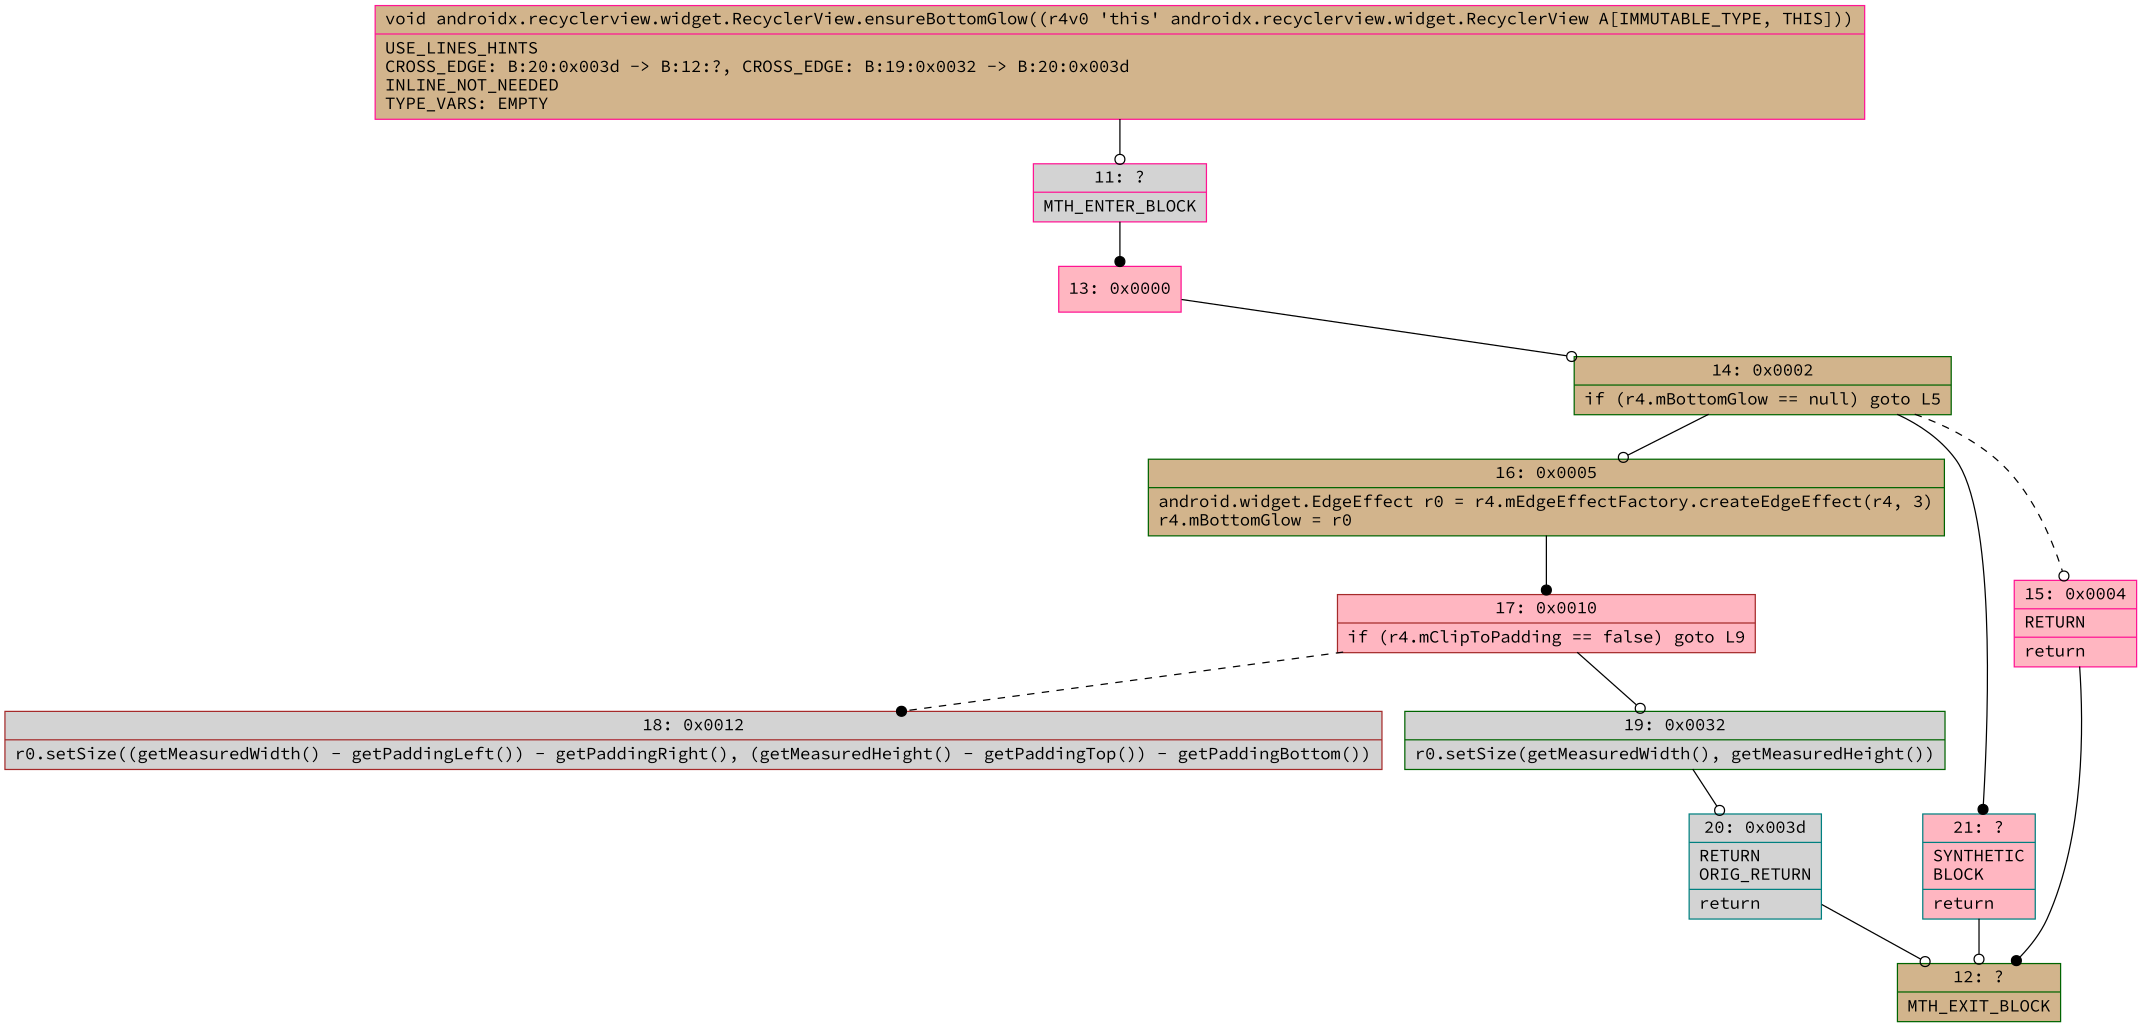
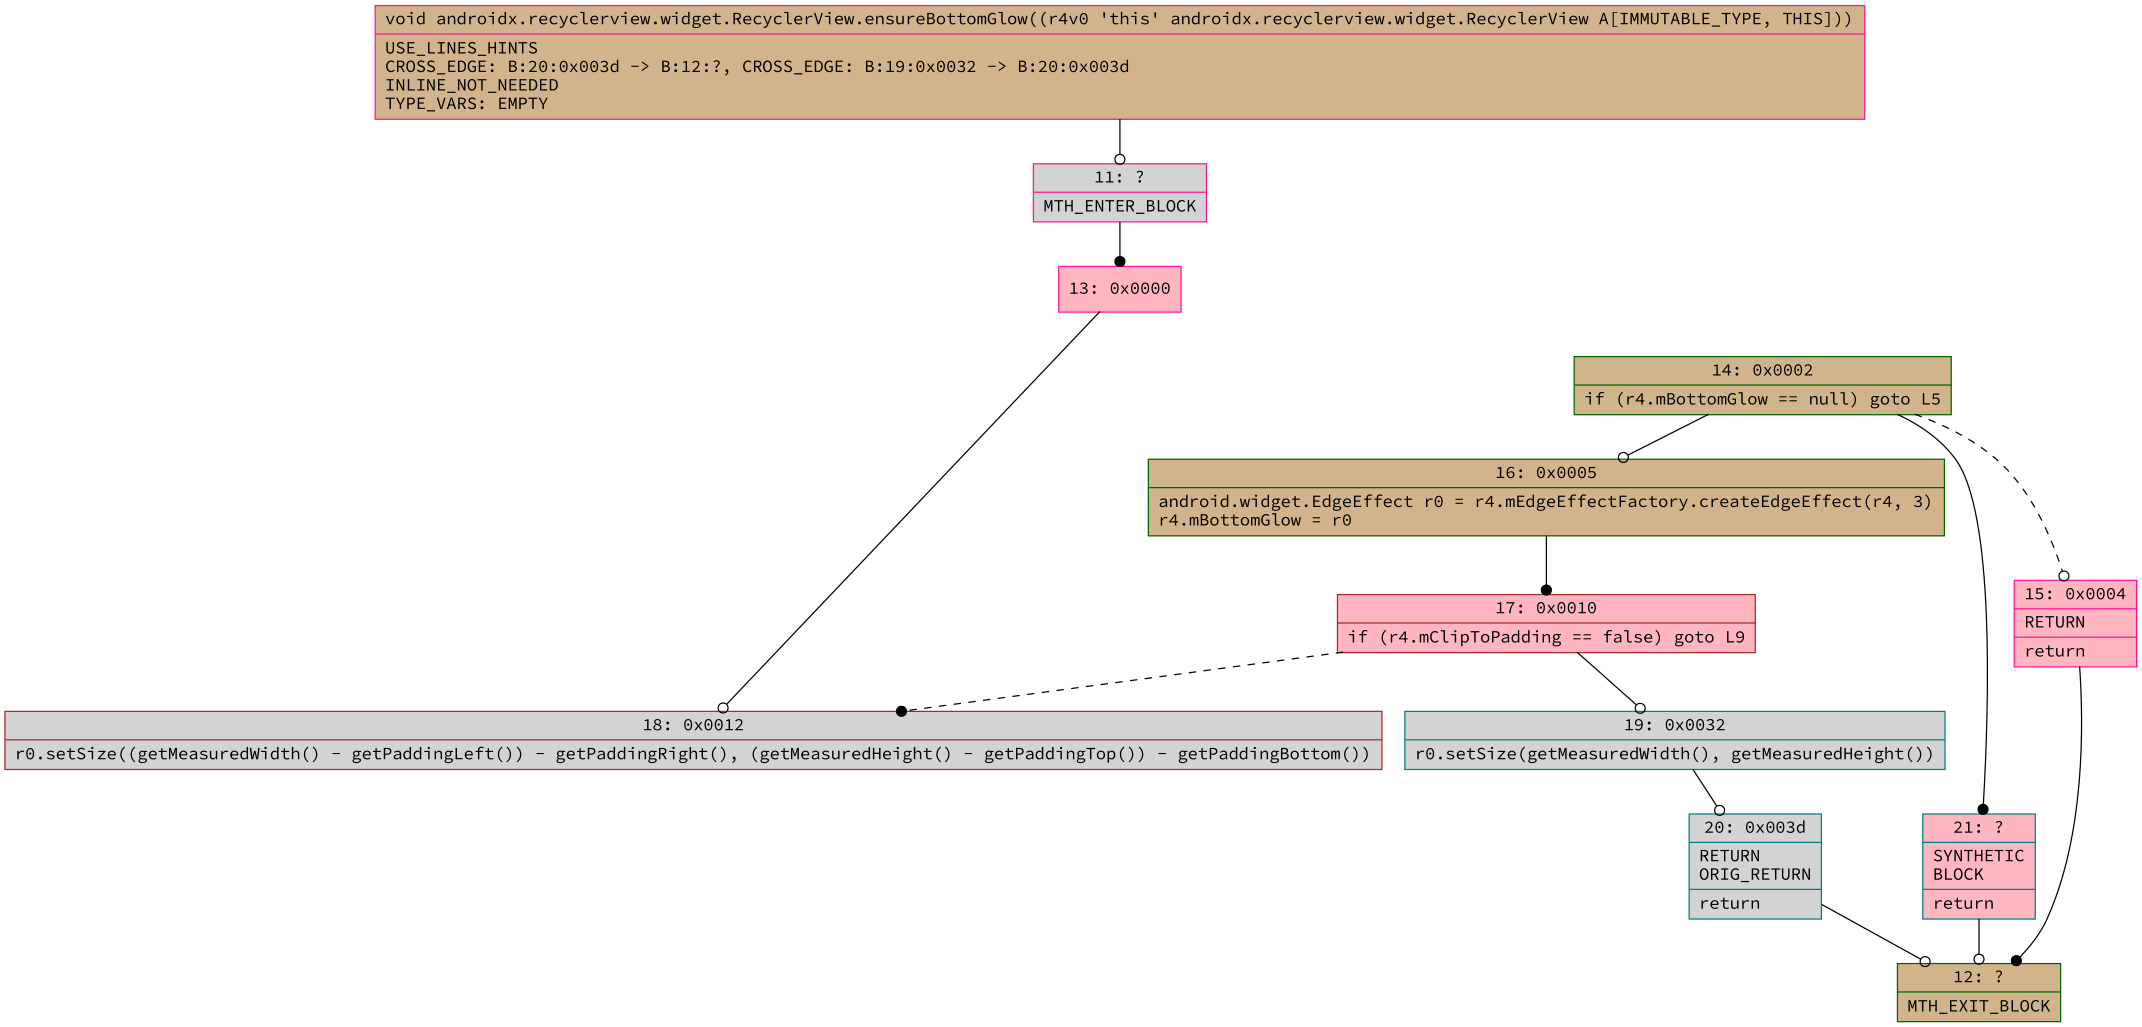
edge "13: 0x0000" -> "14: 0x0002": now "13: 0x0000" -> "18: 0x0012"
node "19: 0x0032": color darkgreen -> teal
